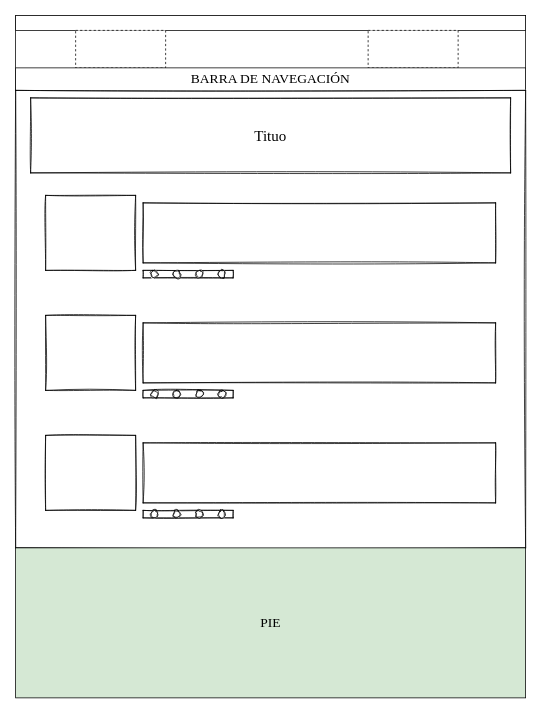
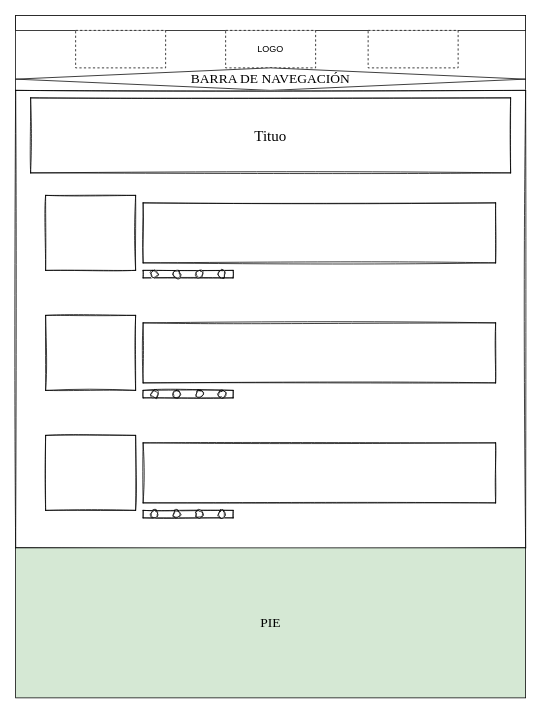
node "LOGO": added
node "BARRA DE NAVEGACIÓN": shape rectangle -> diamond
